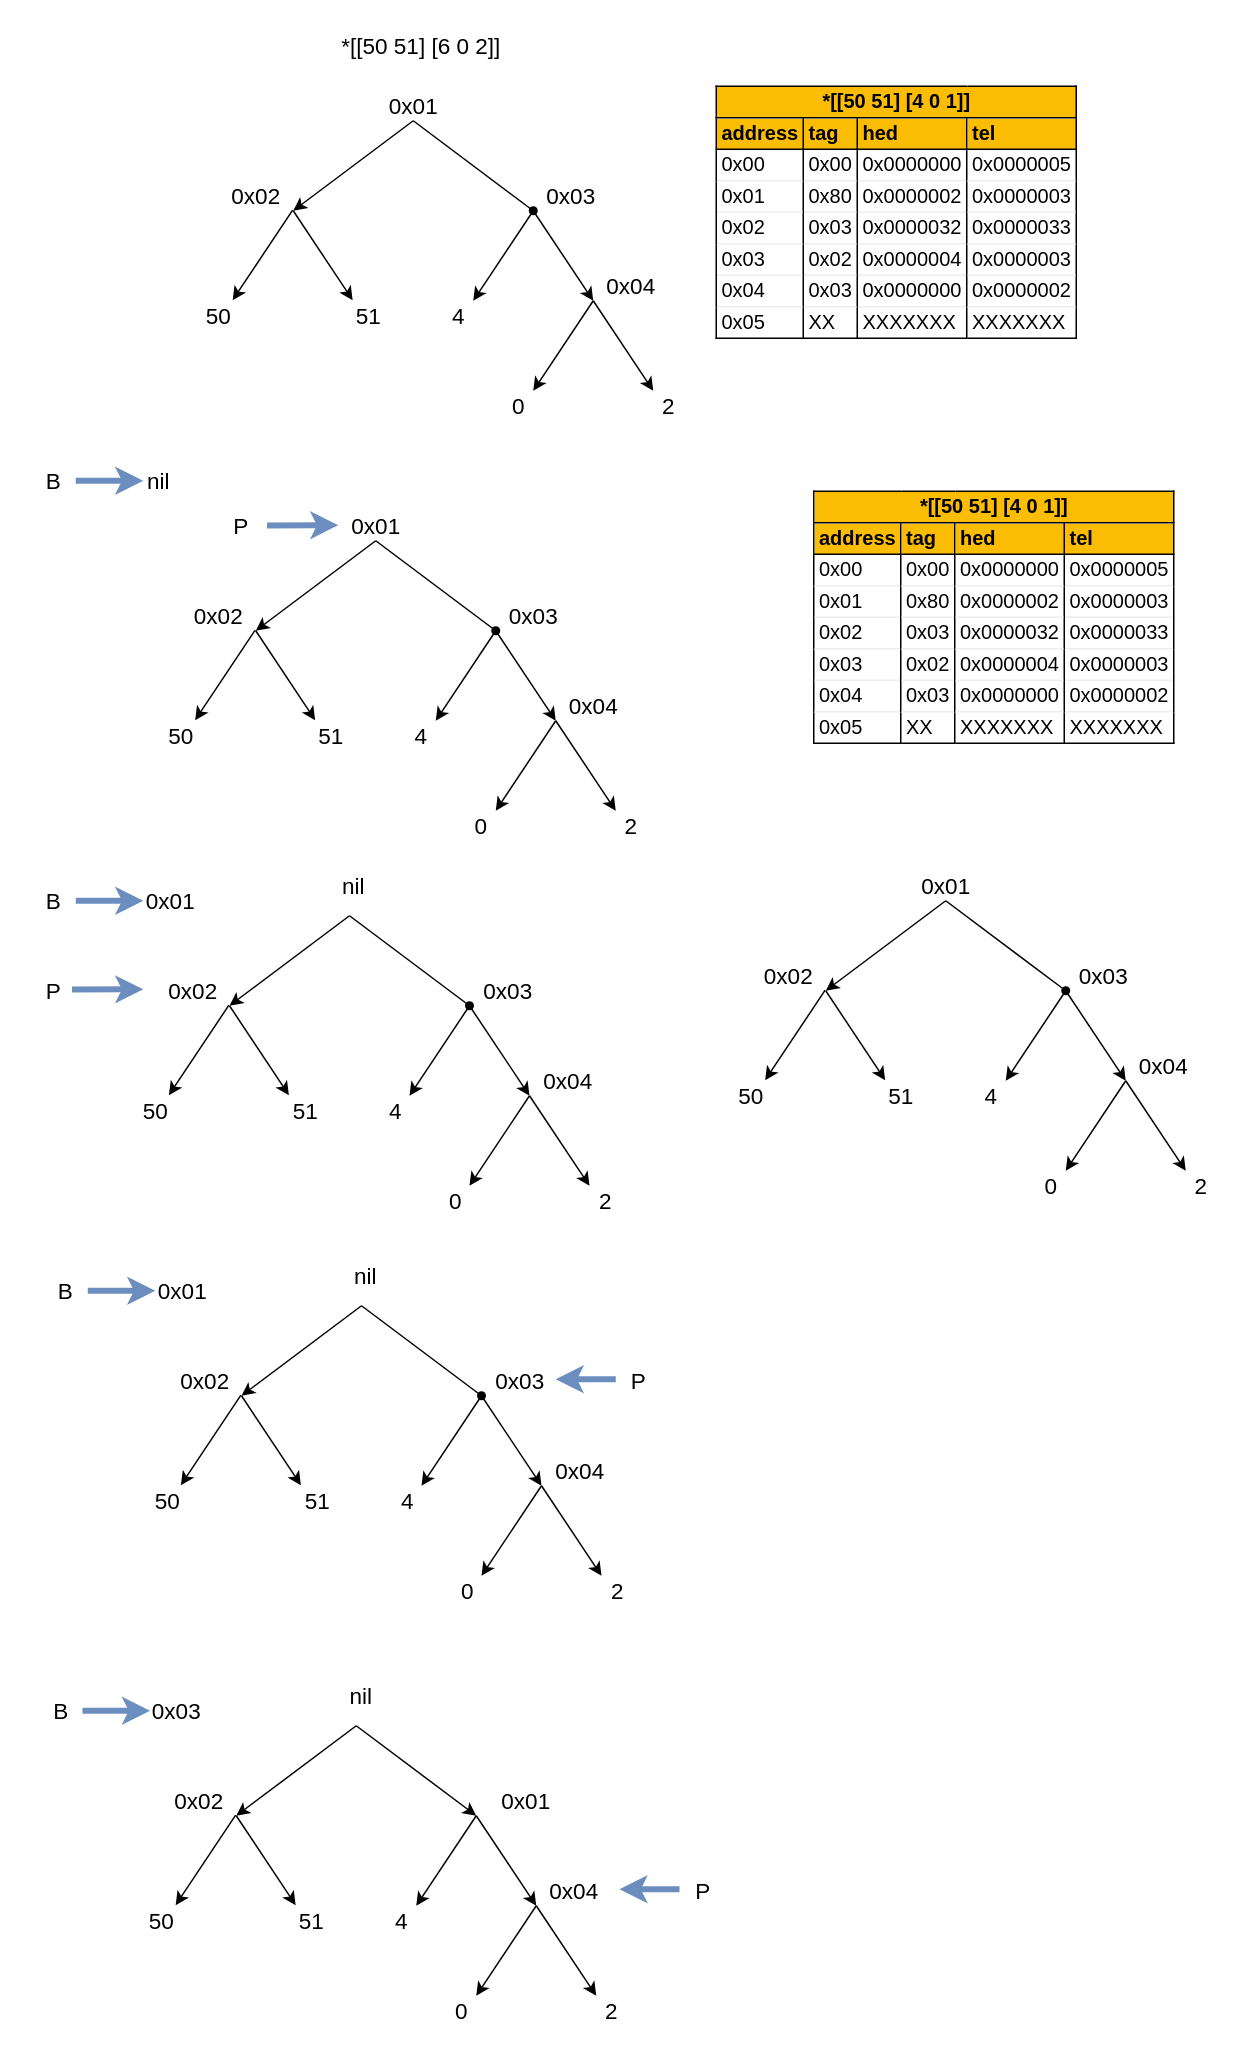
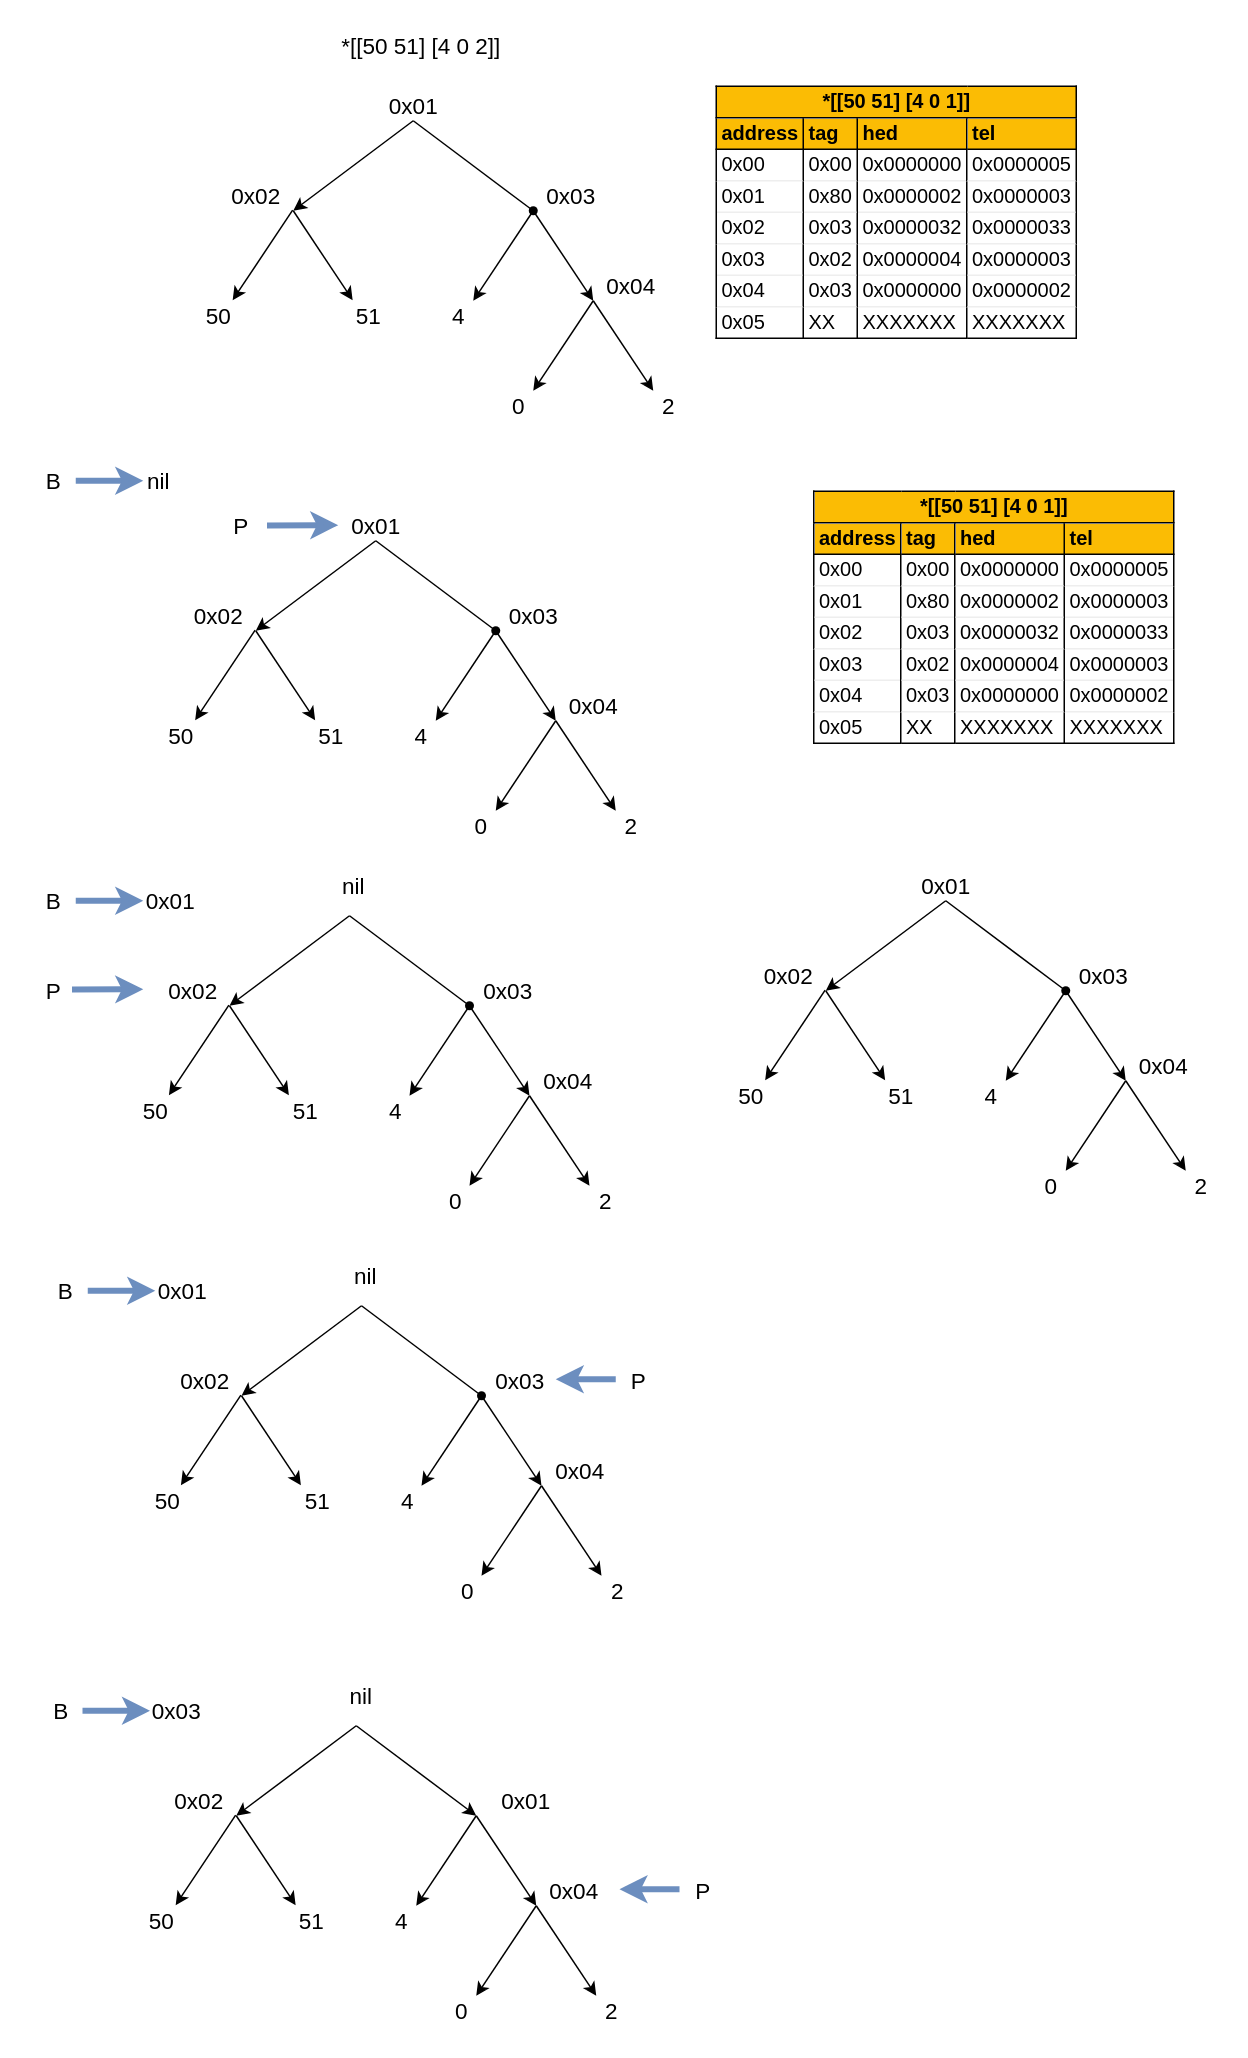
node "*[[50 51] [6 0 2]]": label "*[[50 51] [6 0 2]]" -> "*[[50 51] [4 0 2]]"
